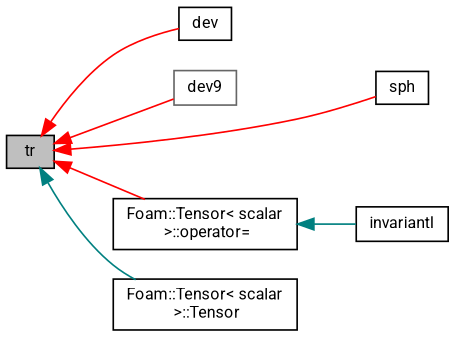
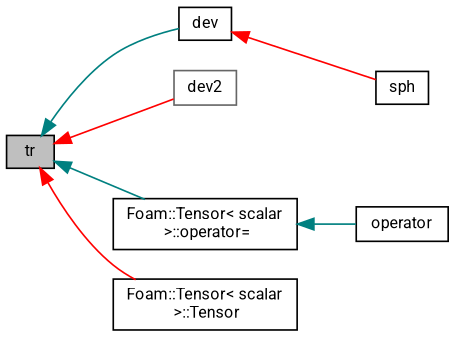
edge "dev" -> "tr": color red -> teal
node "dev9": label "dev9" -> "dev2"
edge "sph" -> "tr": now "sph" -> "dev"
edge "Foam::Tensor< scalar >::operator=" -> "tr": color red -> teal
node "invariantI": label "invariantI" -> "operator"
edge "Foam::Tensor< scalar >::Tensor" -> "tr": color teal -> red
